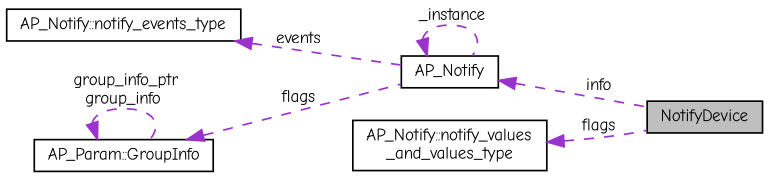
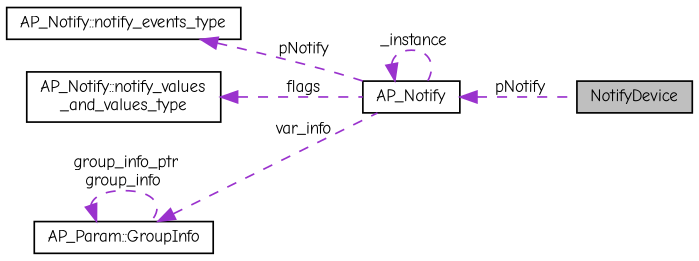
edge "AP_Notify" -> "AP_Notify::notify_events_type": label " events" -> " pNotify"
edge "NotifyDevice" -> "AP_Notify": label " info" -> " pNotify"
edge "AP_Notify" -> "AP_Param::GroupInfo": label " flags" -> " var_info"
edge "NotifyDevice" -> "AP_Notify::notify_values _and_values_type": now "AP_Notify" -> "AP_Notify::notify_values _and_values_type"
